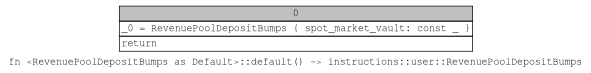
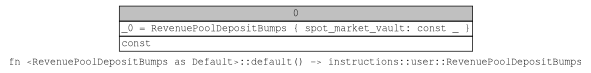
node "0": text "return" -> "const"
